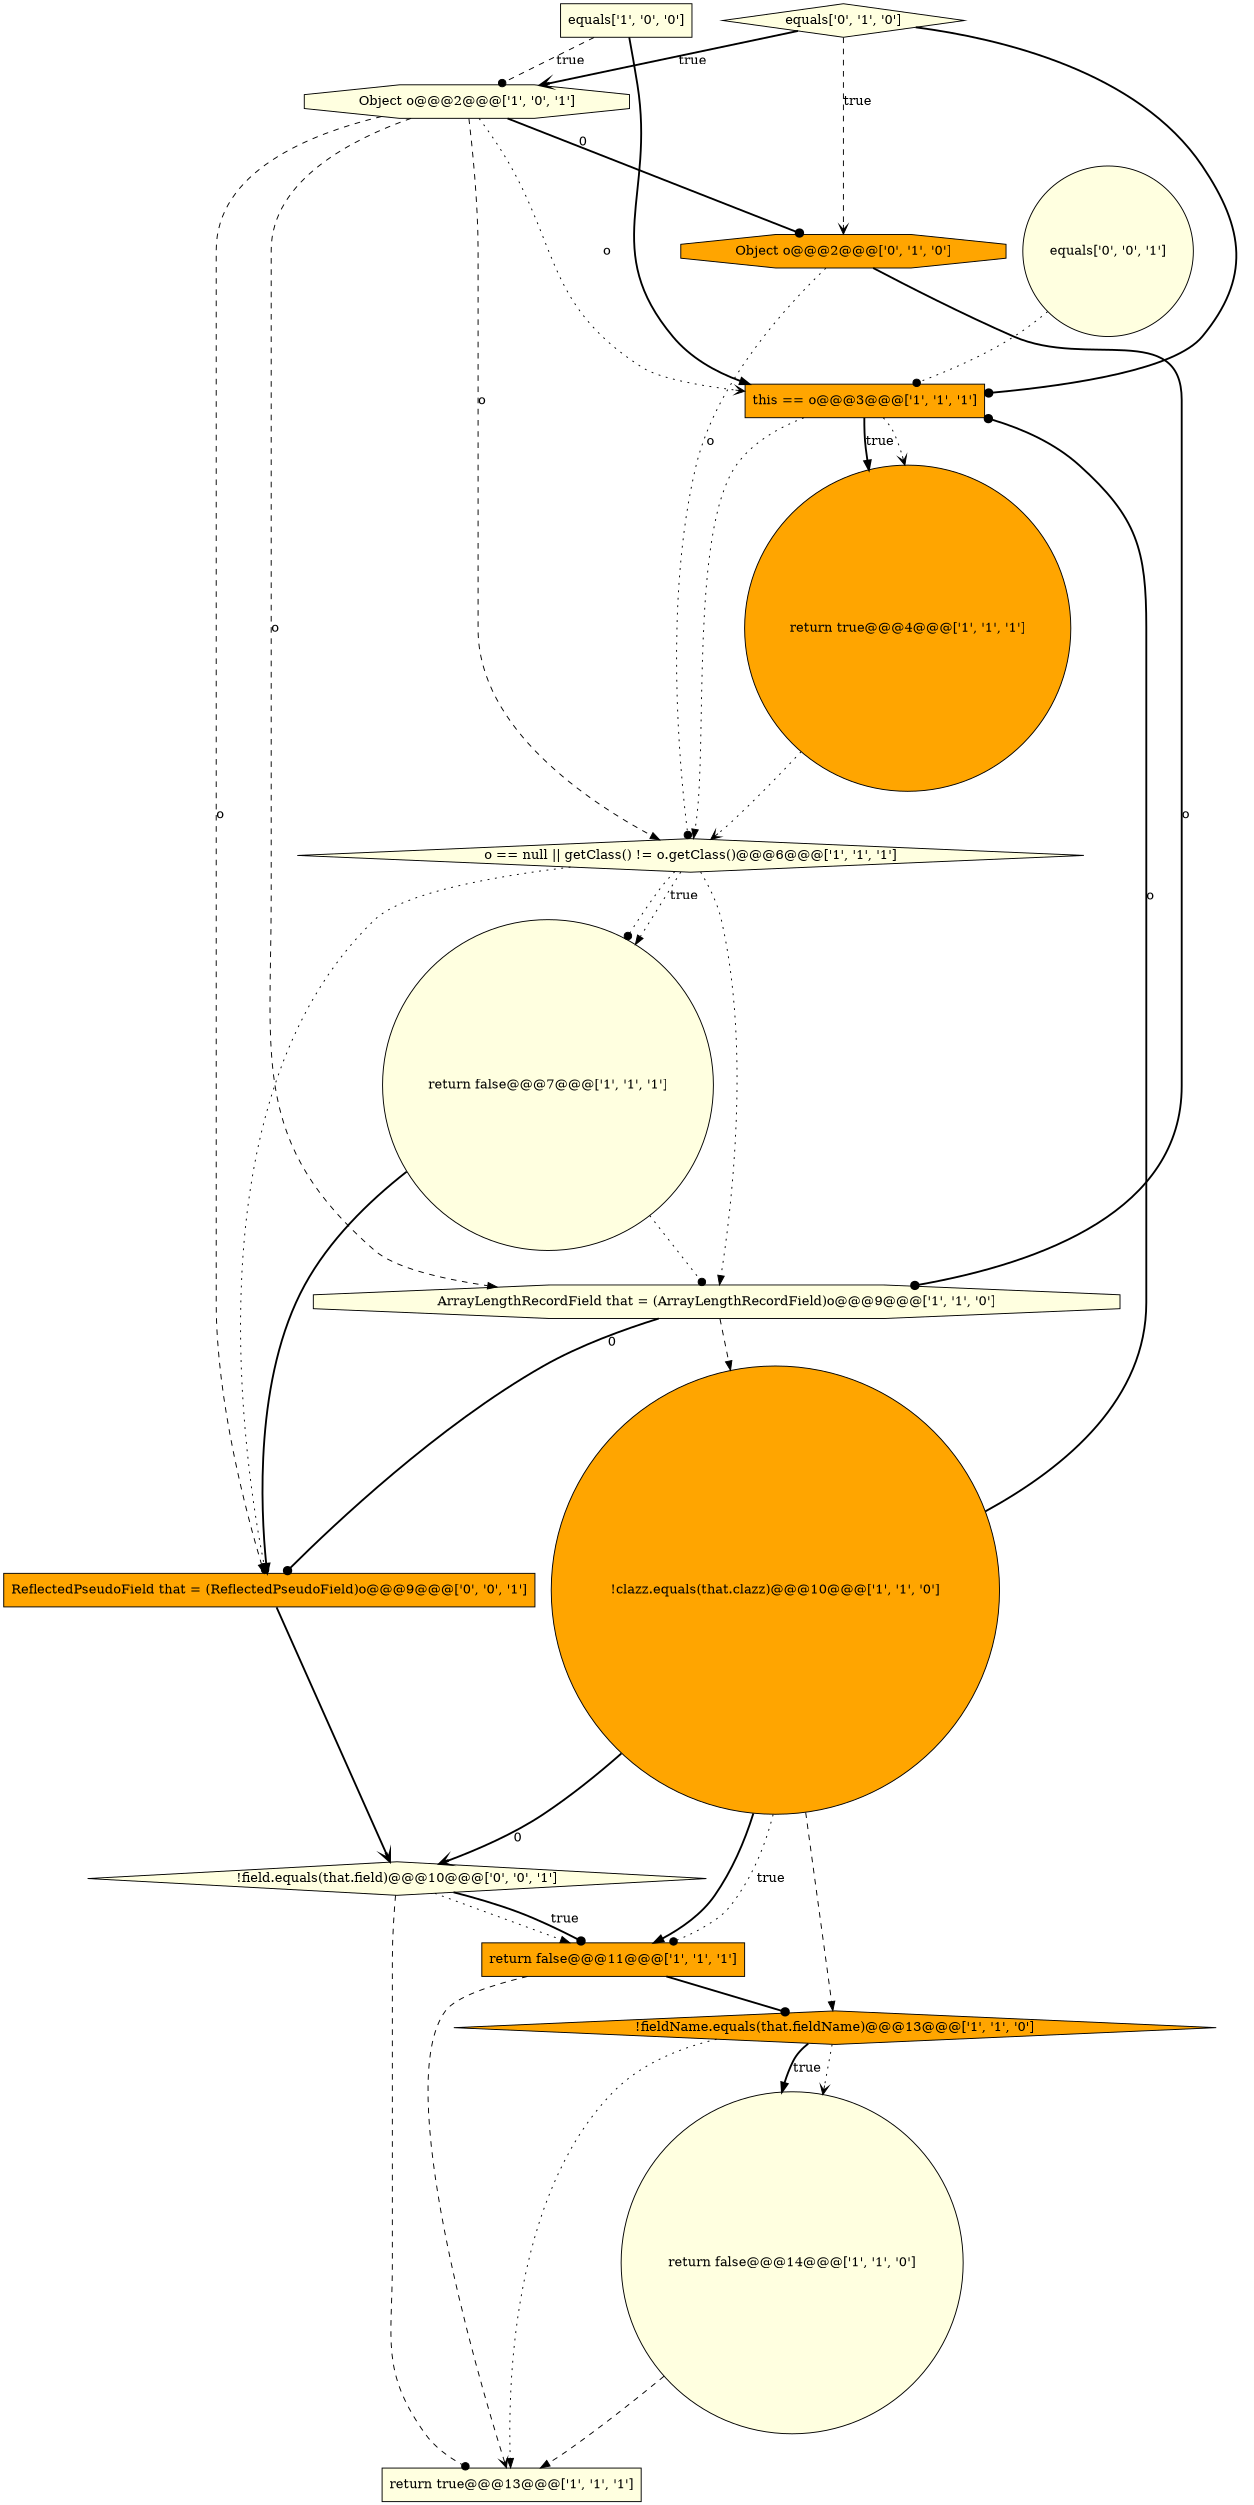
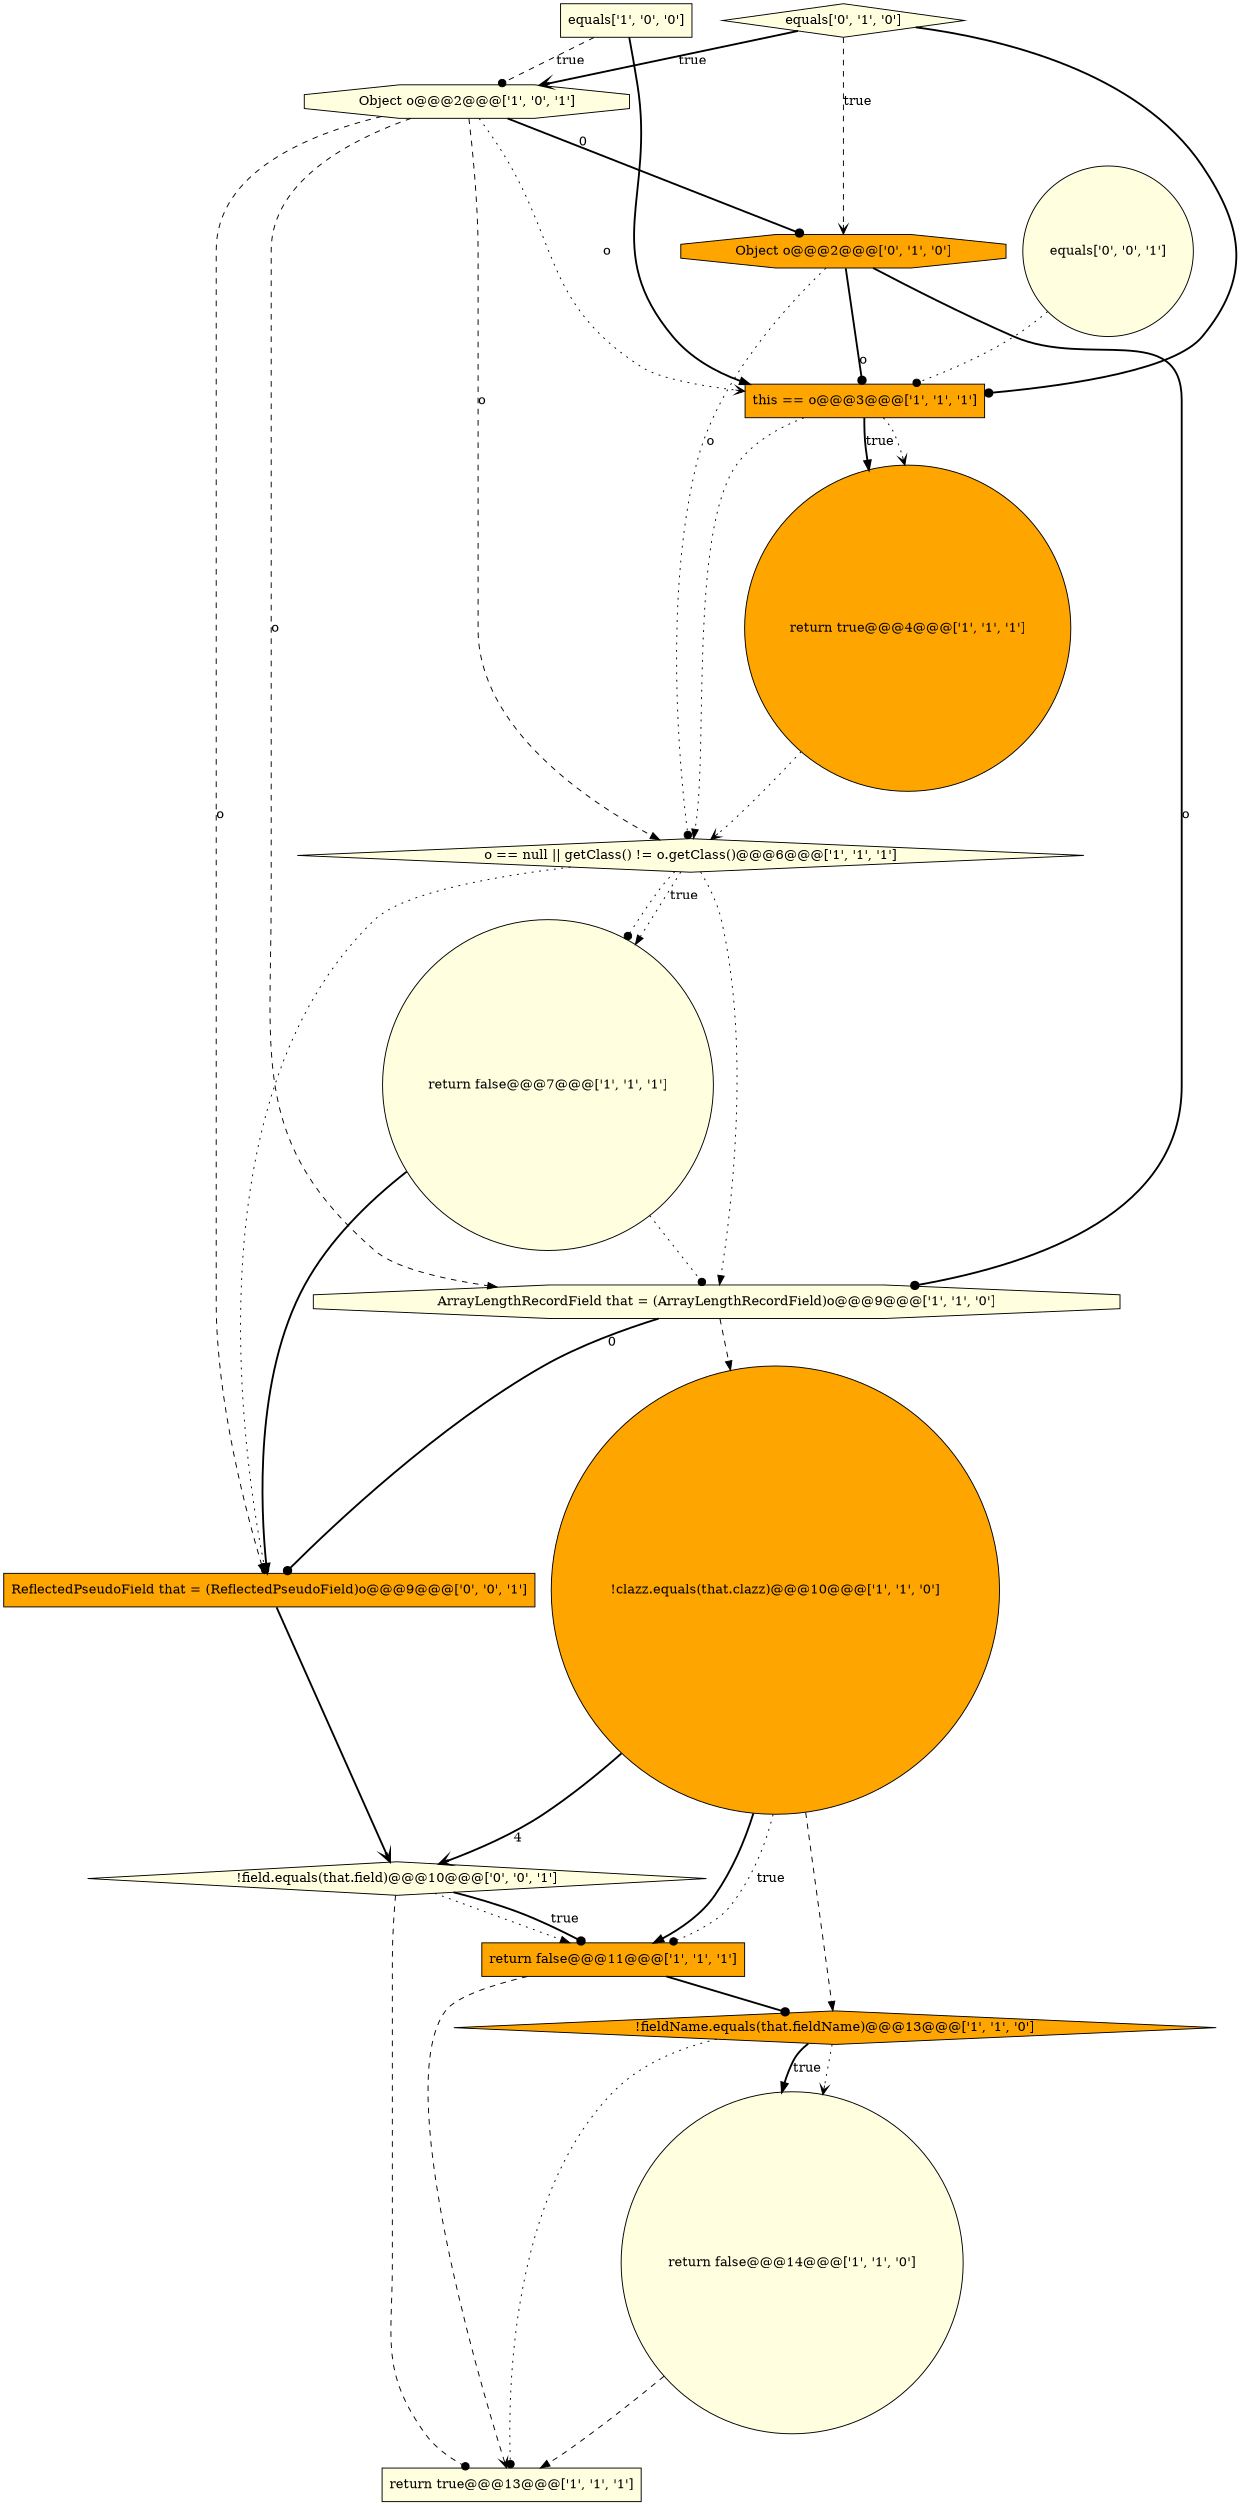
edge "!clazz.equals(that.clazz)@@@10@@@['1', '1', '0']" -> "this == o@@@3@@@['1', '1', '1']": now "Object o@@@2@@@['0', '1', '0']" -> "this == o@@@3@@@['1', '1', '1']"
edge "!clazz.equals(that.clazz)@@@10@@@['1', '1', '0']" -> "!field.equals(that.field)@@@10@@@['0', '0', '1']": label "0" -> "4"
edge "!fieldName.equals(that.fieldName)@@@13@@@['1', '1', '0']" -> "return true@@@13@@@['1', '1', '1']": arrowhead normal -> dot
